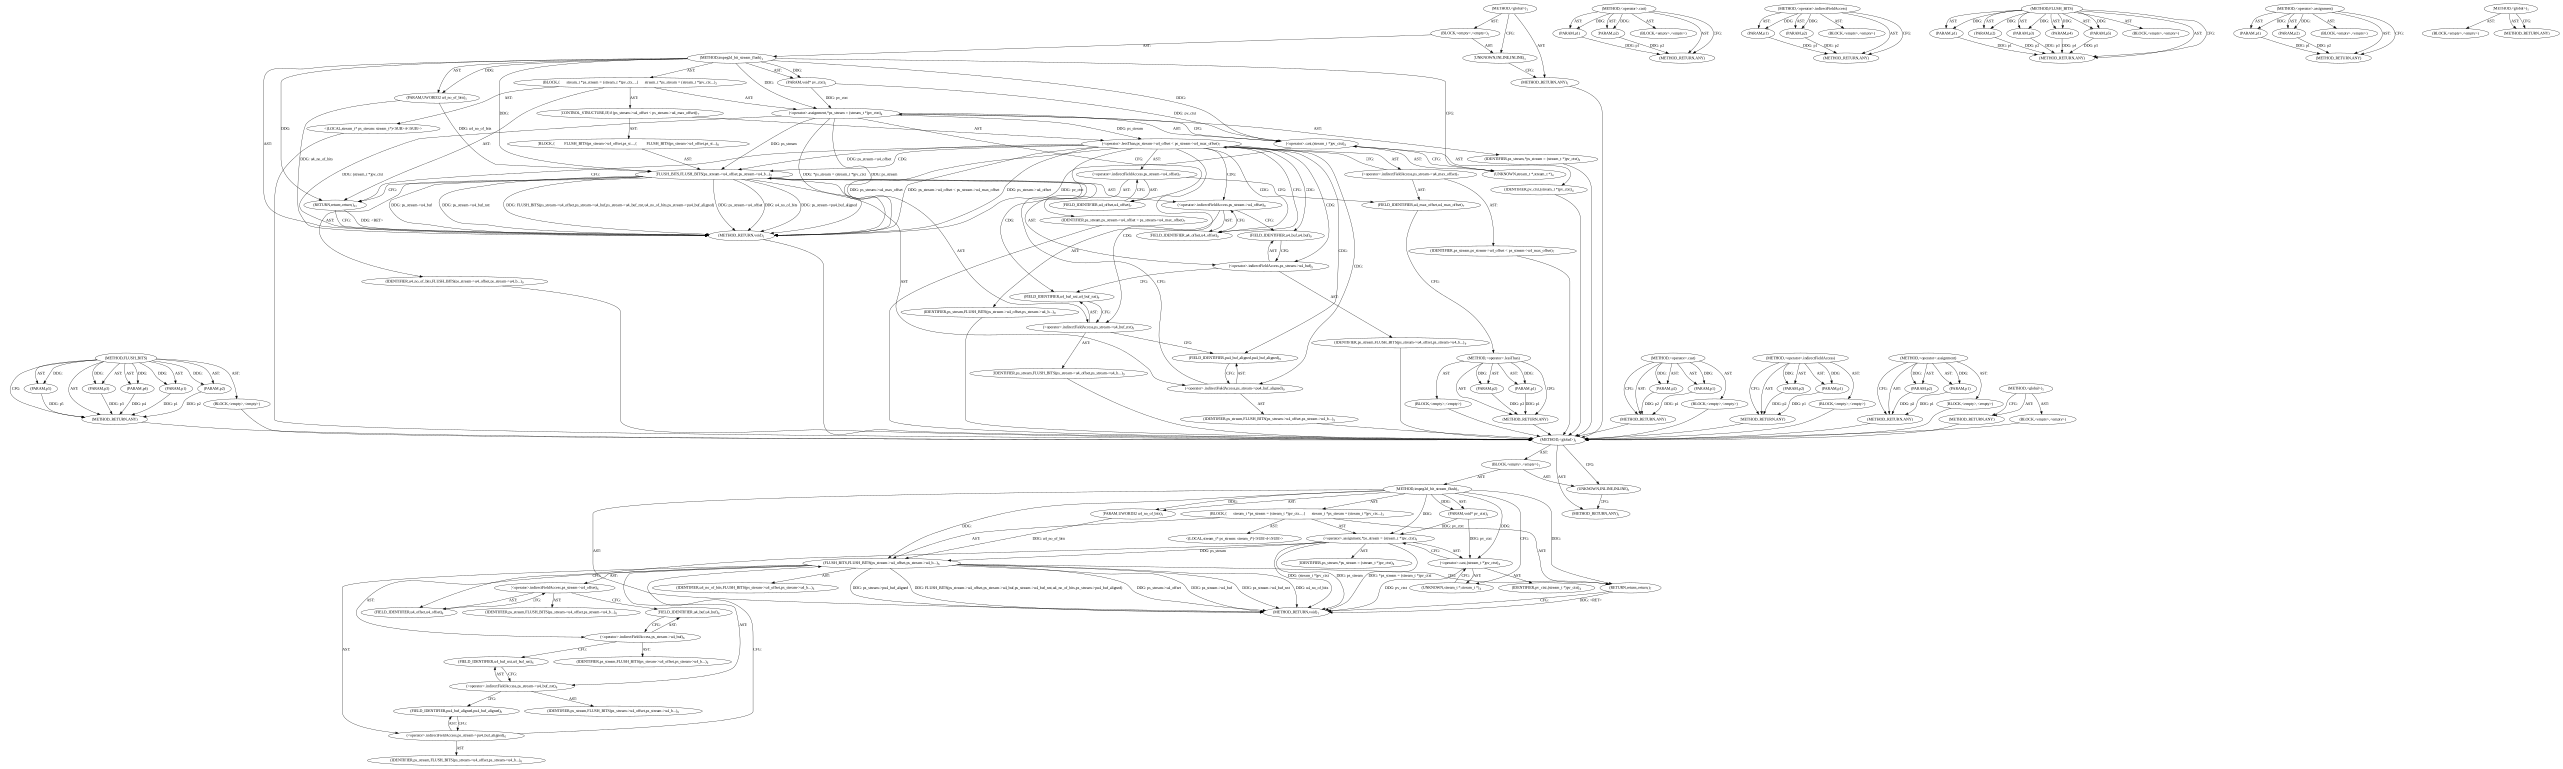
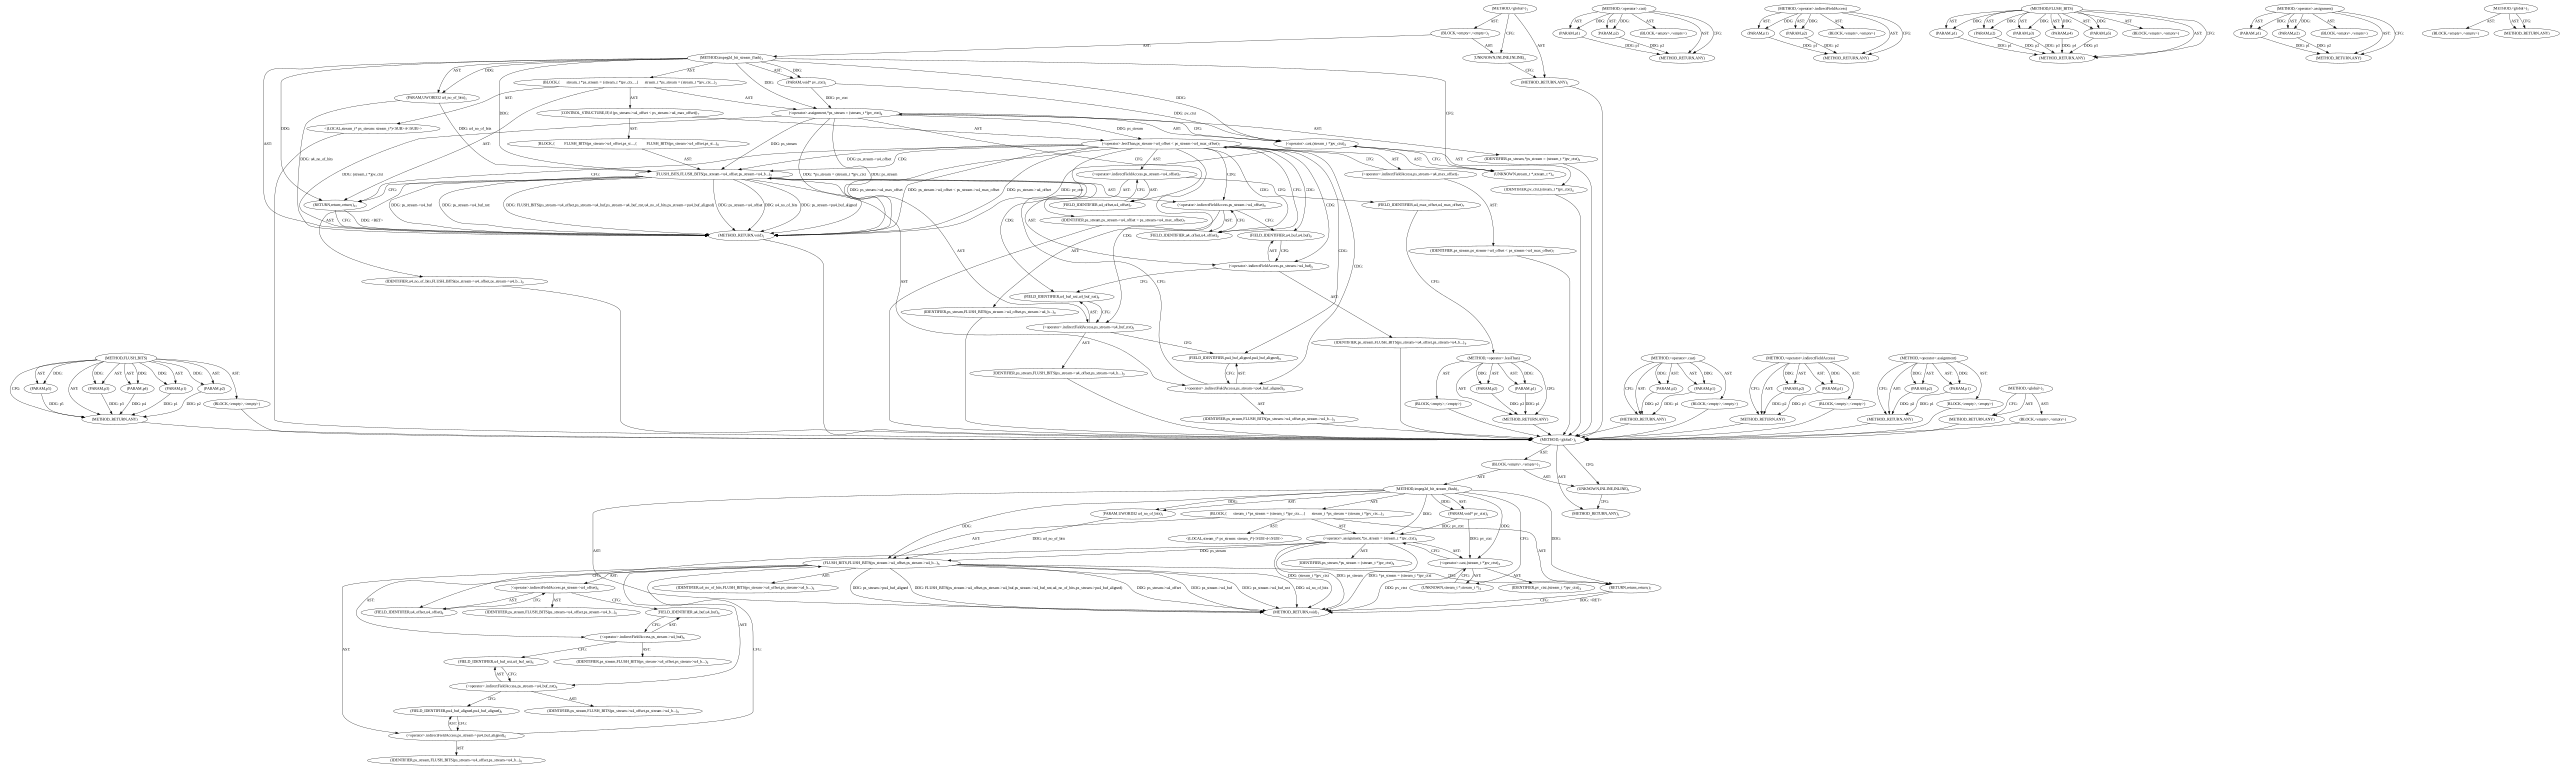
edge "(<operator>.indirectFieldAccess,ps_stream->u4_max_offset)" -> "(FIELD_IDENTIFIER,u4_max_offset,u4_max_offset)": removed, label "AST:"
